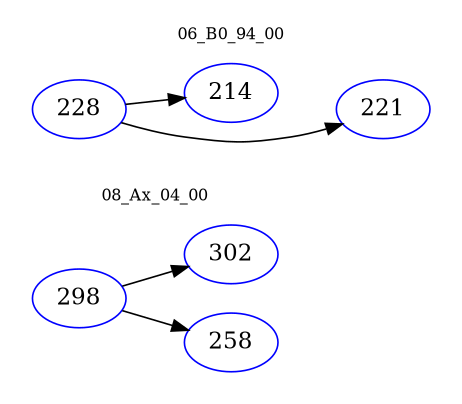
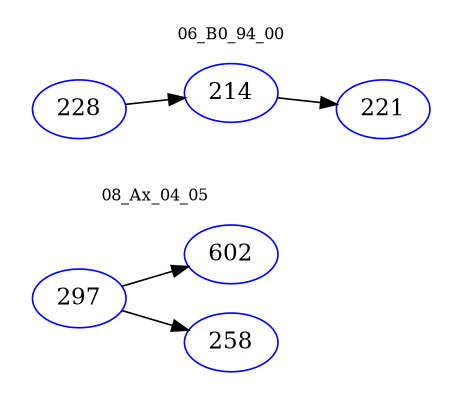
edge "228" -> "221": now "214" -> "221"
cluster "08_Ax_04_00": label "08_Ax_04_00" -> "08_Ax_04_05"
node "302": label "302" -> "602"
node "298": label "298" -> "297"
